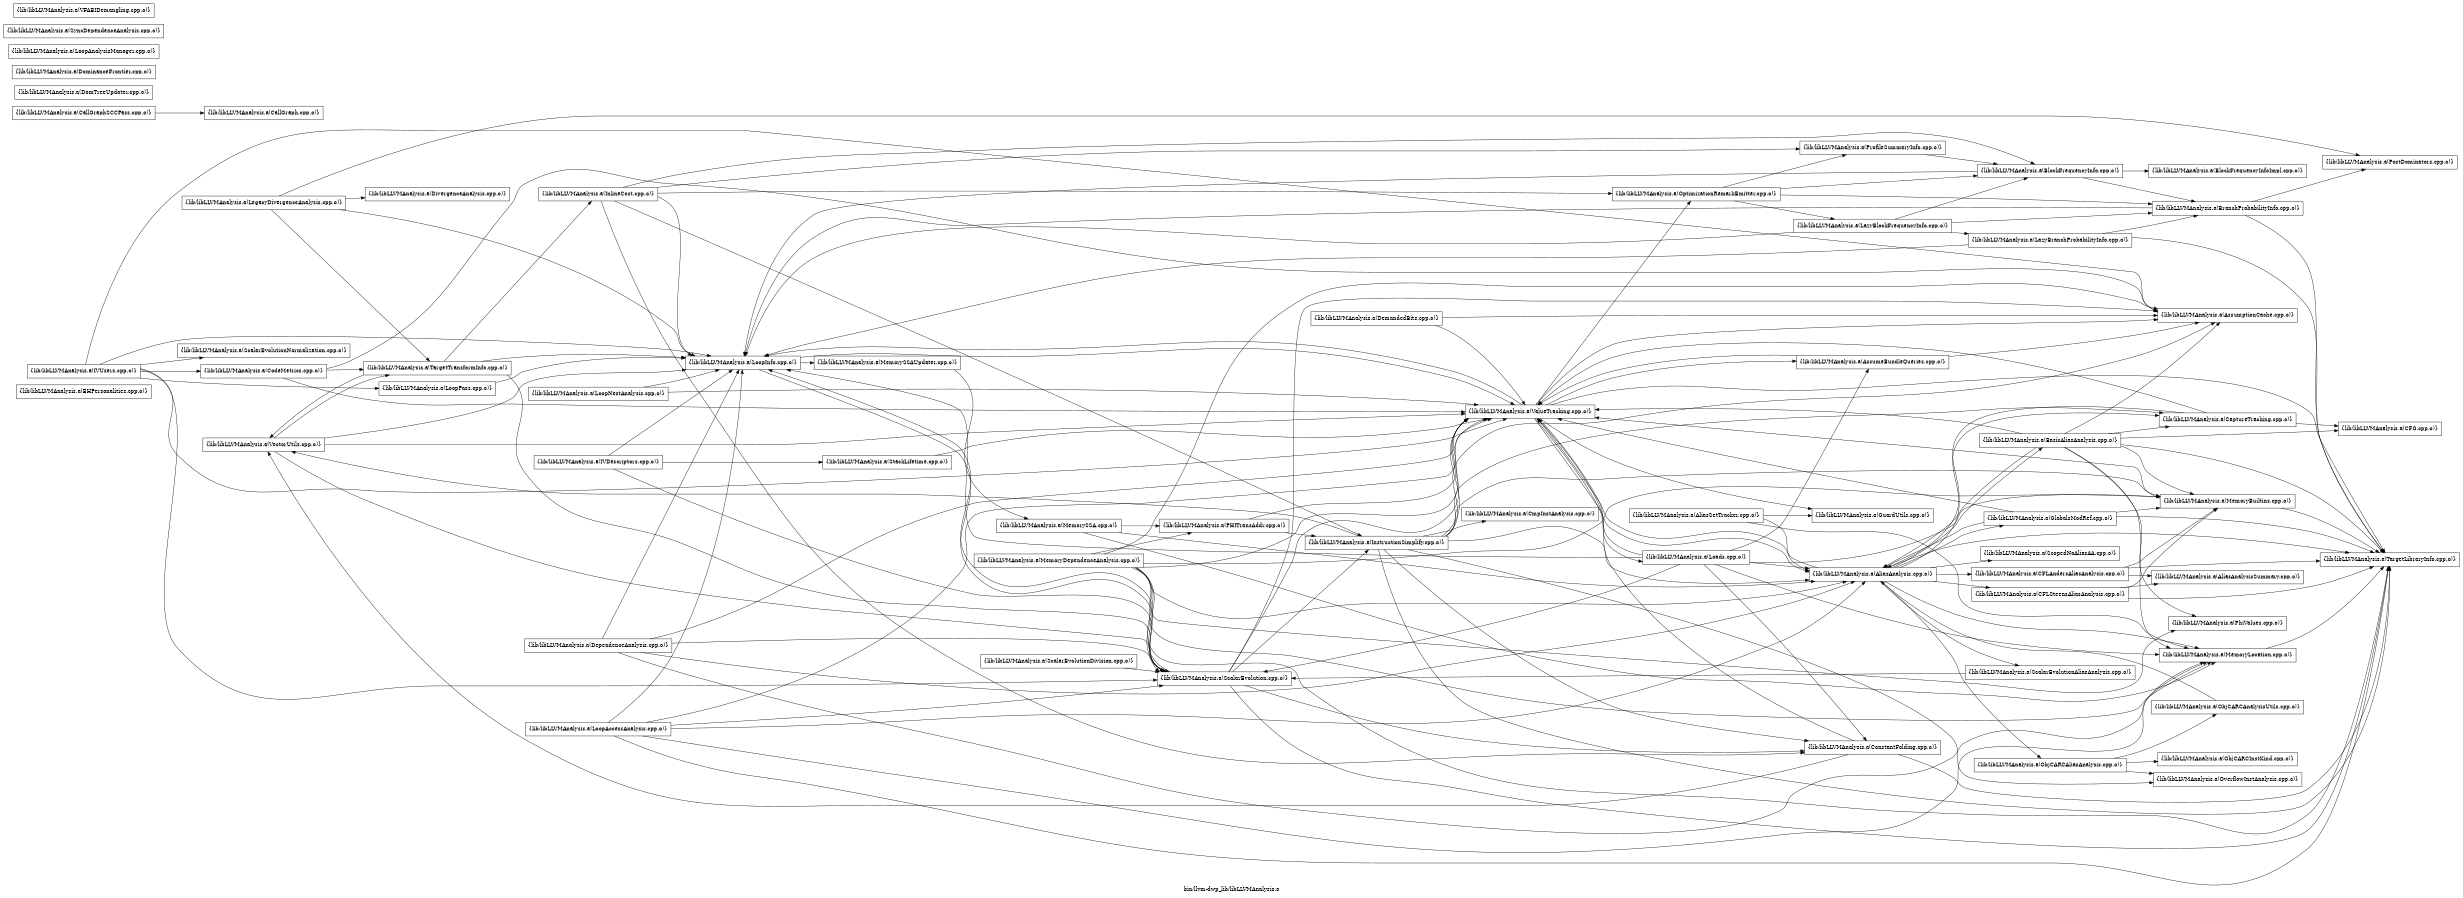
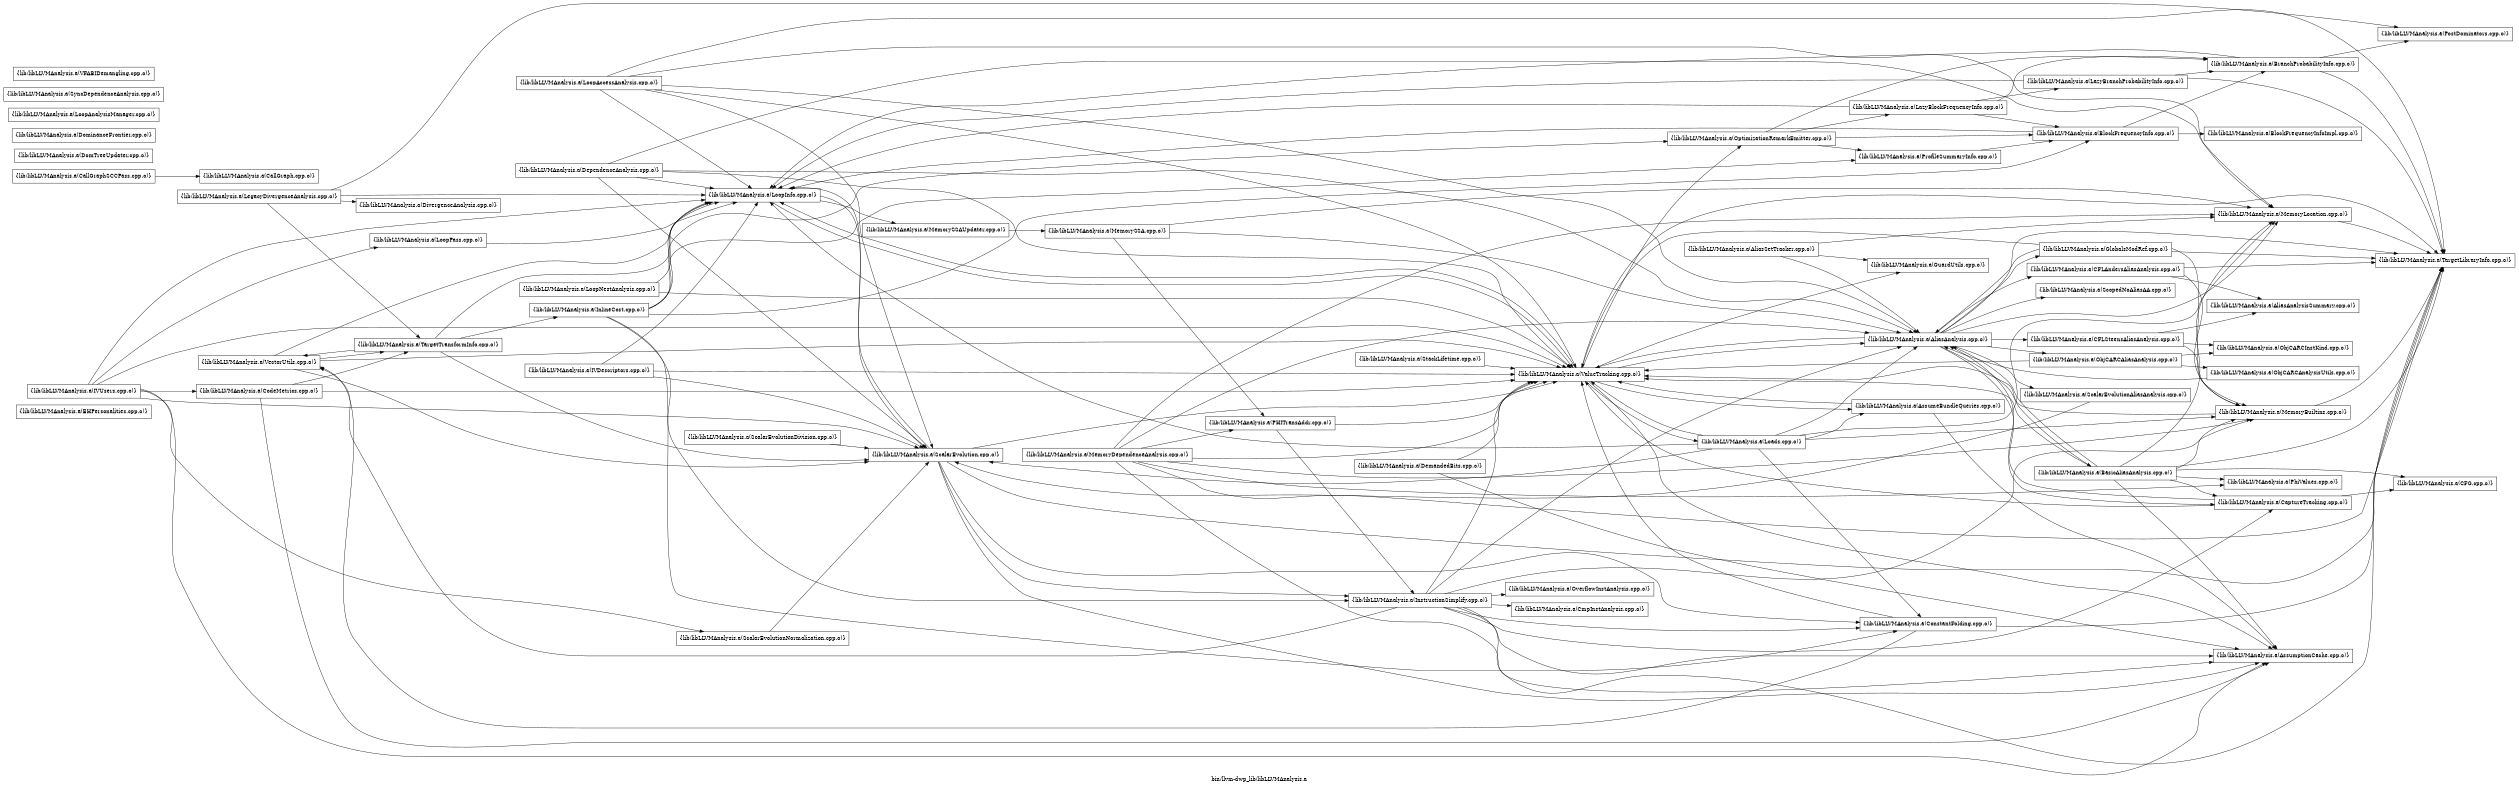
edge "{lib/libLLVMAnalysis.a(IVDescriptors.cpp.o)}" -> "{lib/libLLVMAnalysis.a(StackLifetime.cpp.o)}": now "{lib/libLLVMAnalysis.a(IVDescriptors.cpp.o)}" -> "{lib/libLLVMAnalysis.a(ValueTracking.cpp.o)}"
edge "{lib/libLLVMAnalysis.a(CFLSteensAliasAnalysis.cpp.o)}" -> "{lib/libLLVMAnalysis.a(TargetLibraryInfo.cpp.o)}": now "{lib/libLLVMAnalysis.a(CFLSteensAliasAnalysis.cpp.o)}" -> "{lib/libLLVMAnalysis.a(ObjCARCInstKind.cpp.o)}"
edge "{lib/libLLVMAnalysis.a(MemoryDependenceAnalysis.cpp.o)}" -> "{lib/libLLVMAnalysis.a(ScalarEvolution.cpp.o)}": now "{lib/libLLVMAnalysis.a(ScalarEvolutionNormalization.cpp.o)}" -> "{lib/libLLVMAnalysis.a(ScalarEvolution.cpp.o)}"
edge "{lib/libLLVMAnalysis.a(ObjCARCAliasAnalysis.cpp.o)}" -> "{lib/libLLVMAnalysis.a(OverflowInstAnalysis.cpp.o)}": now "{lib/libLLVMAnalysis.a(ObjCARCAliasAnalysis.cpp.o)}" -> "{lib/libLLVMAnalysis.a(ValueTracking.cpp.o)}"
